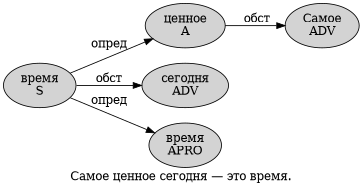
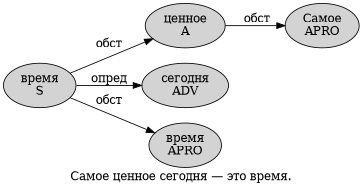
node "Самое ADV": label "Самое ADV" -> "Самое APRO"
edge "время S" -> "ценное A": label "опред" -> "обст"
edge "время S" -> "сегодня ADV": label "обст" -> "опред"
edge "время S" -> "время APRO": label "опред" -> "обст"
